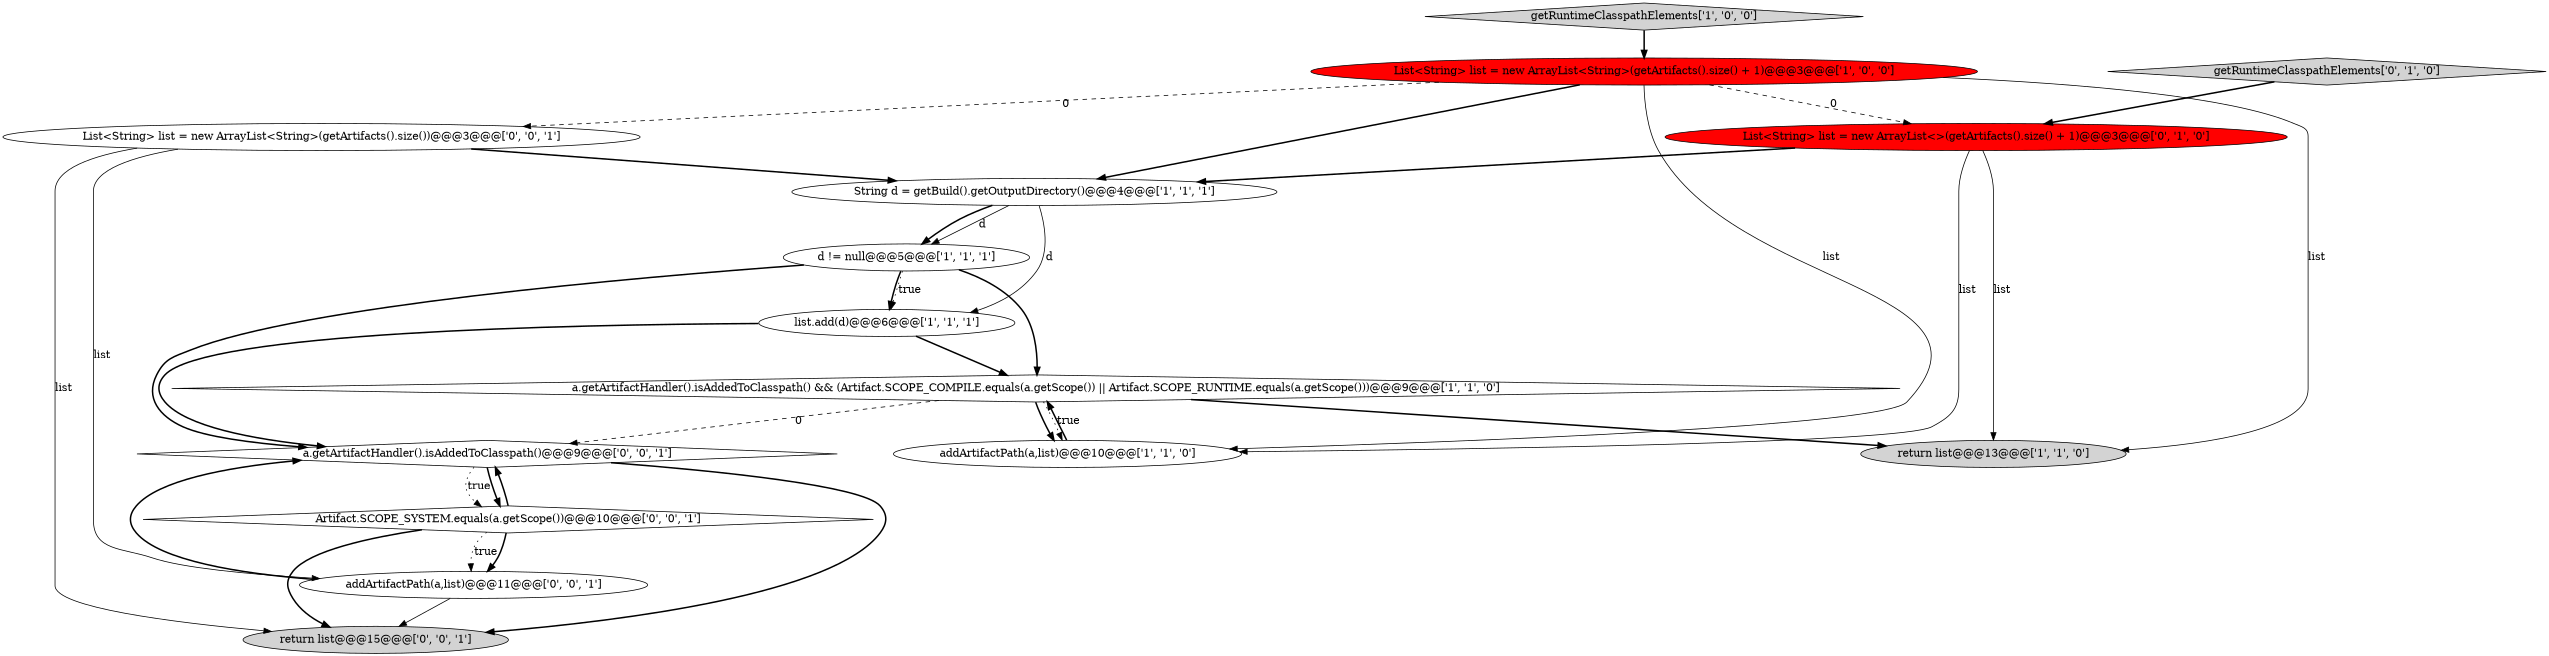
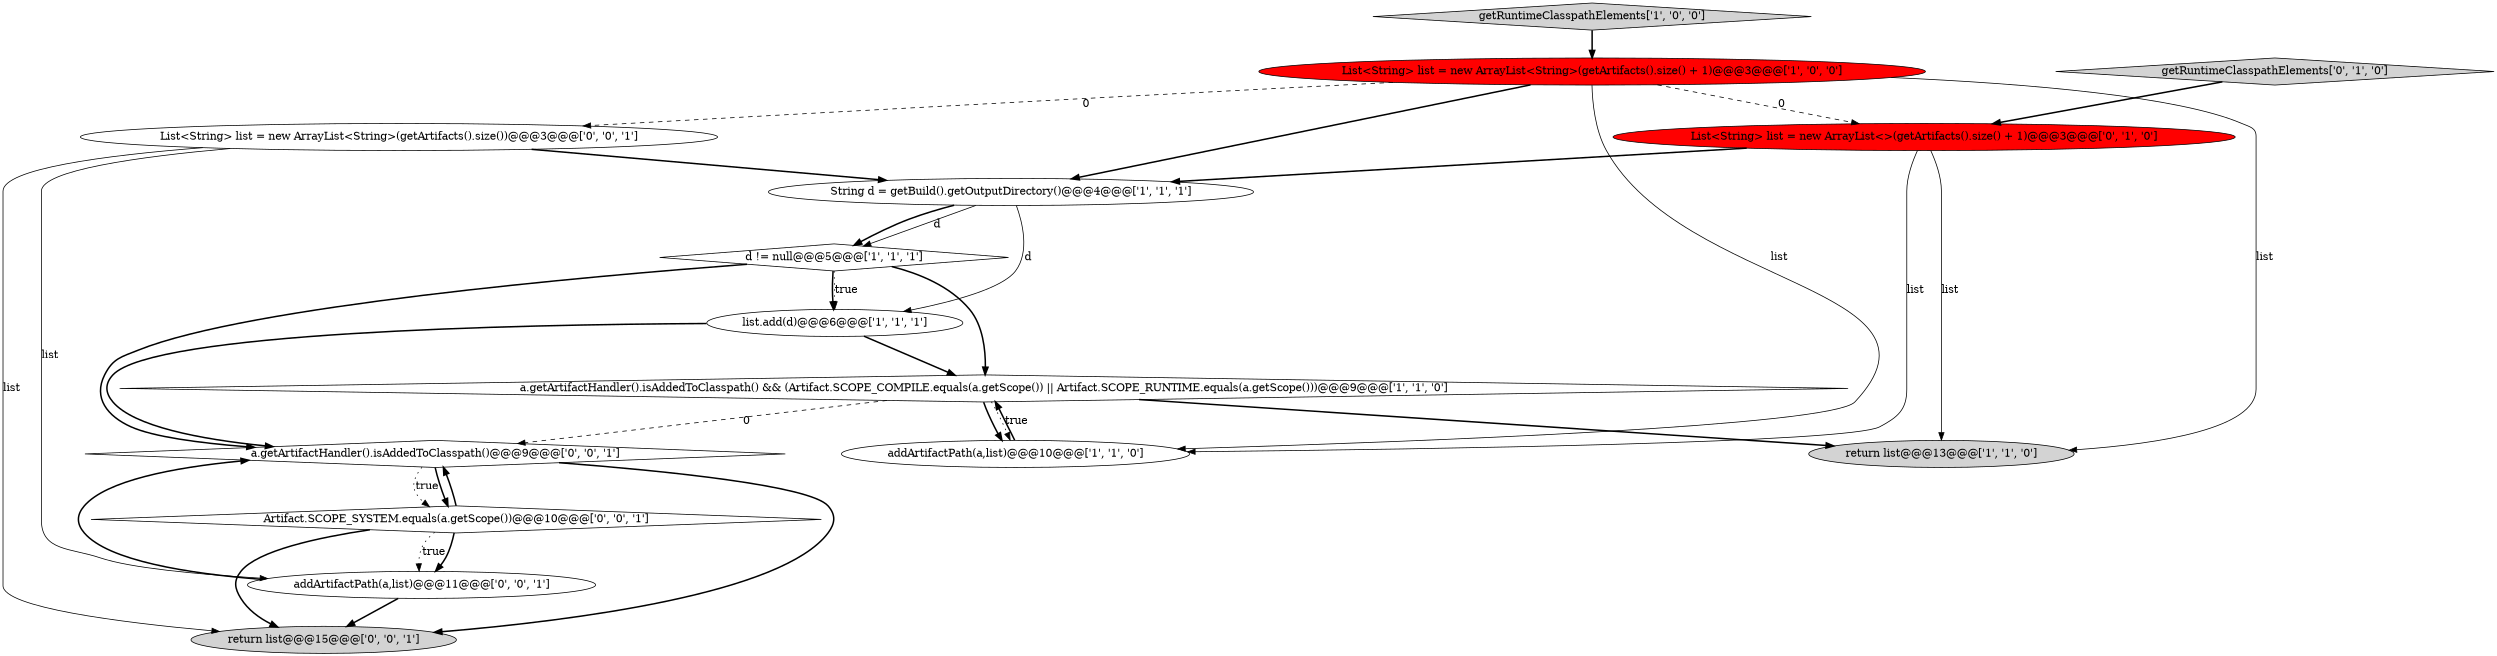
node "d != null@@@5@@@['1', '1', '1']": shape ellipse -> diamond
edge "addArtifactPath(a,list)@@@11@@@['0', '0', '1']" -> "return list@@@15@@@['0', '0', '1']": style solid -> bold
